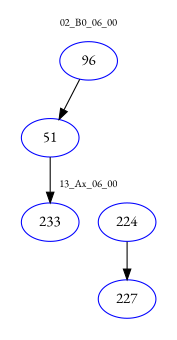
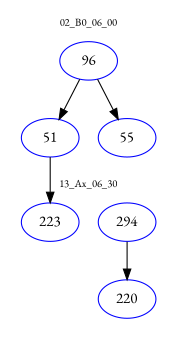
node "55": added
cluster "13_Ax_06_00": label "13_Ax_06_00" -> "13_Ax_06_30"
node "233": label "233" -> "223"
node "224": label "224" -> "294"
node "227": label "227" -> "220"
